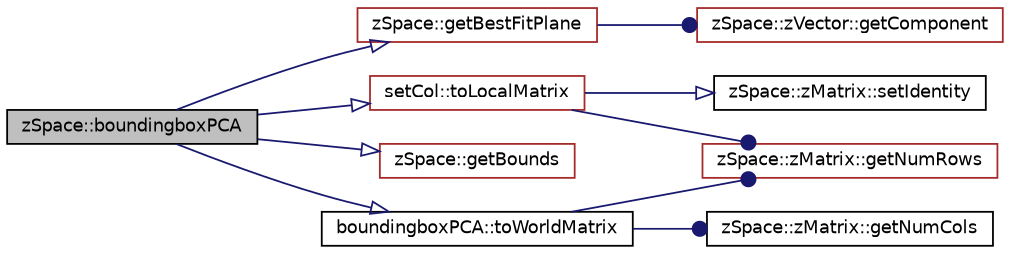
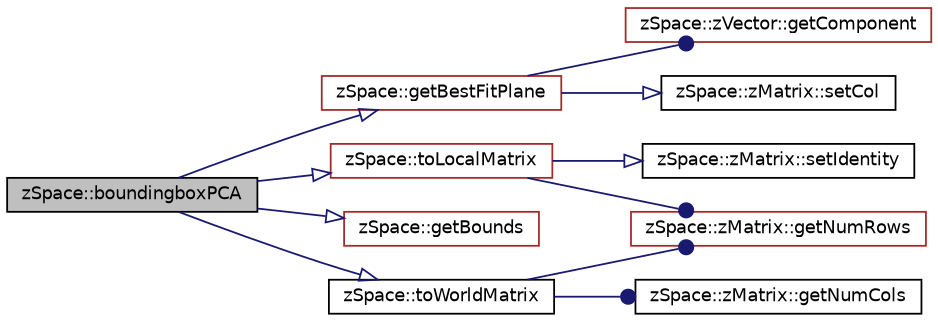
node "setCol::toLocalMatrix": label "setCol::toLocalMatrix" -> "zSpace::toLocalMatrix"
node "zSpace::zMatrix::setCol": added
node "boundingboxPCA::toWorldMatrix": label "boundingboxPCA::toWorldMatrix" -> "zSpace::toWorldMatrix"
